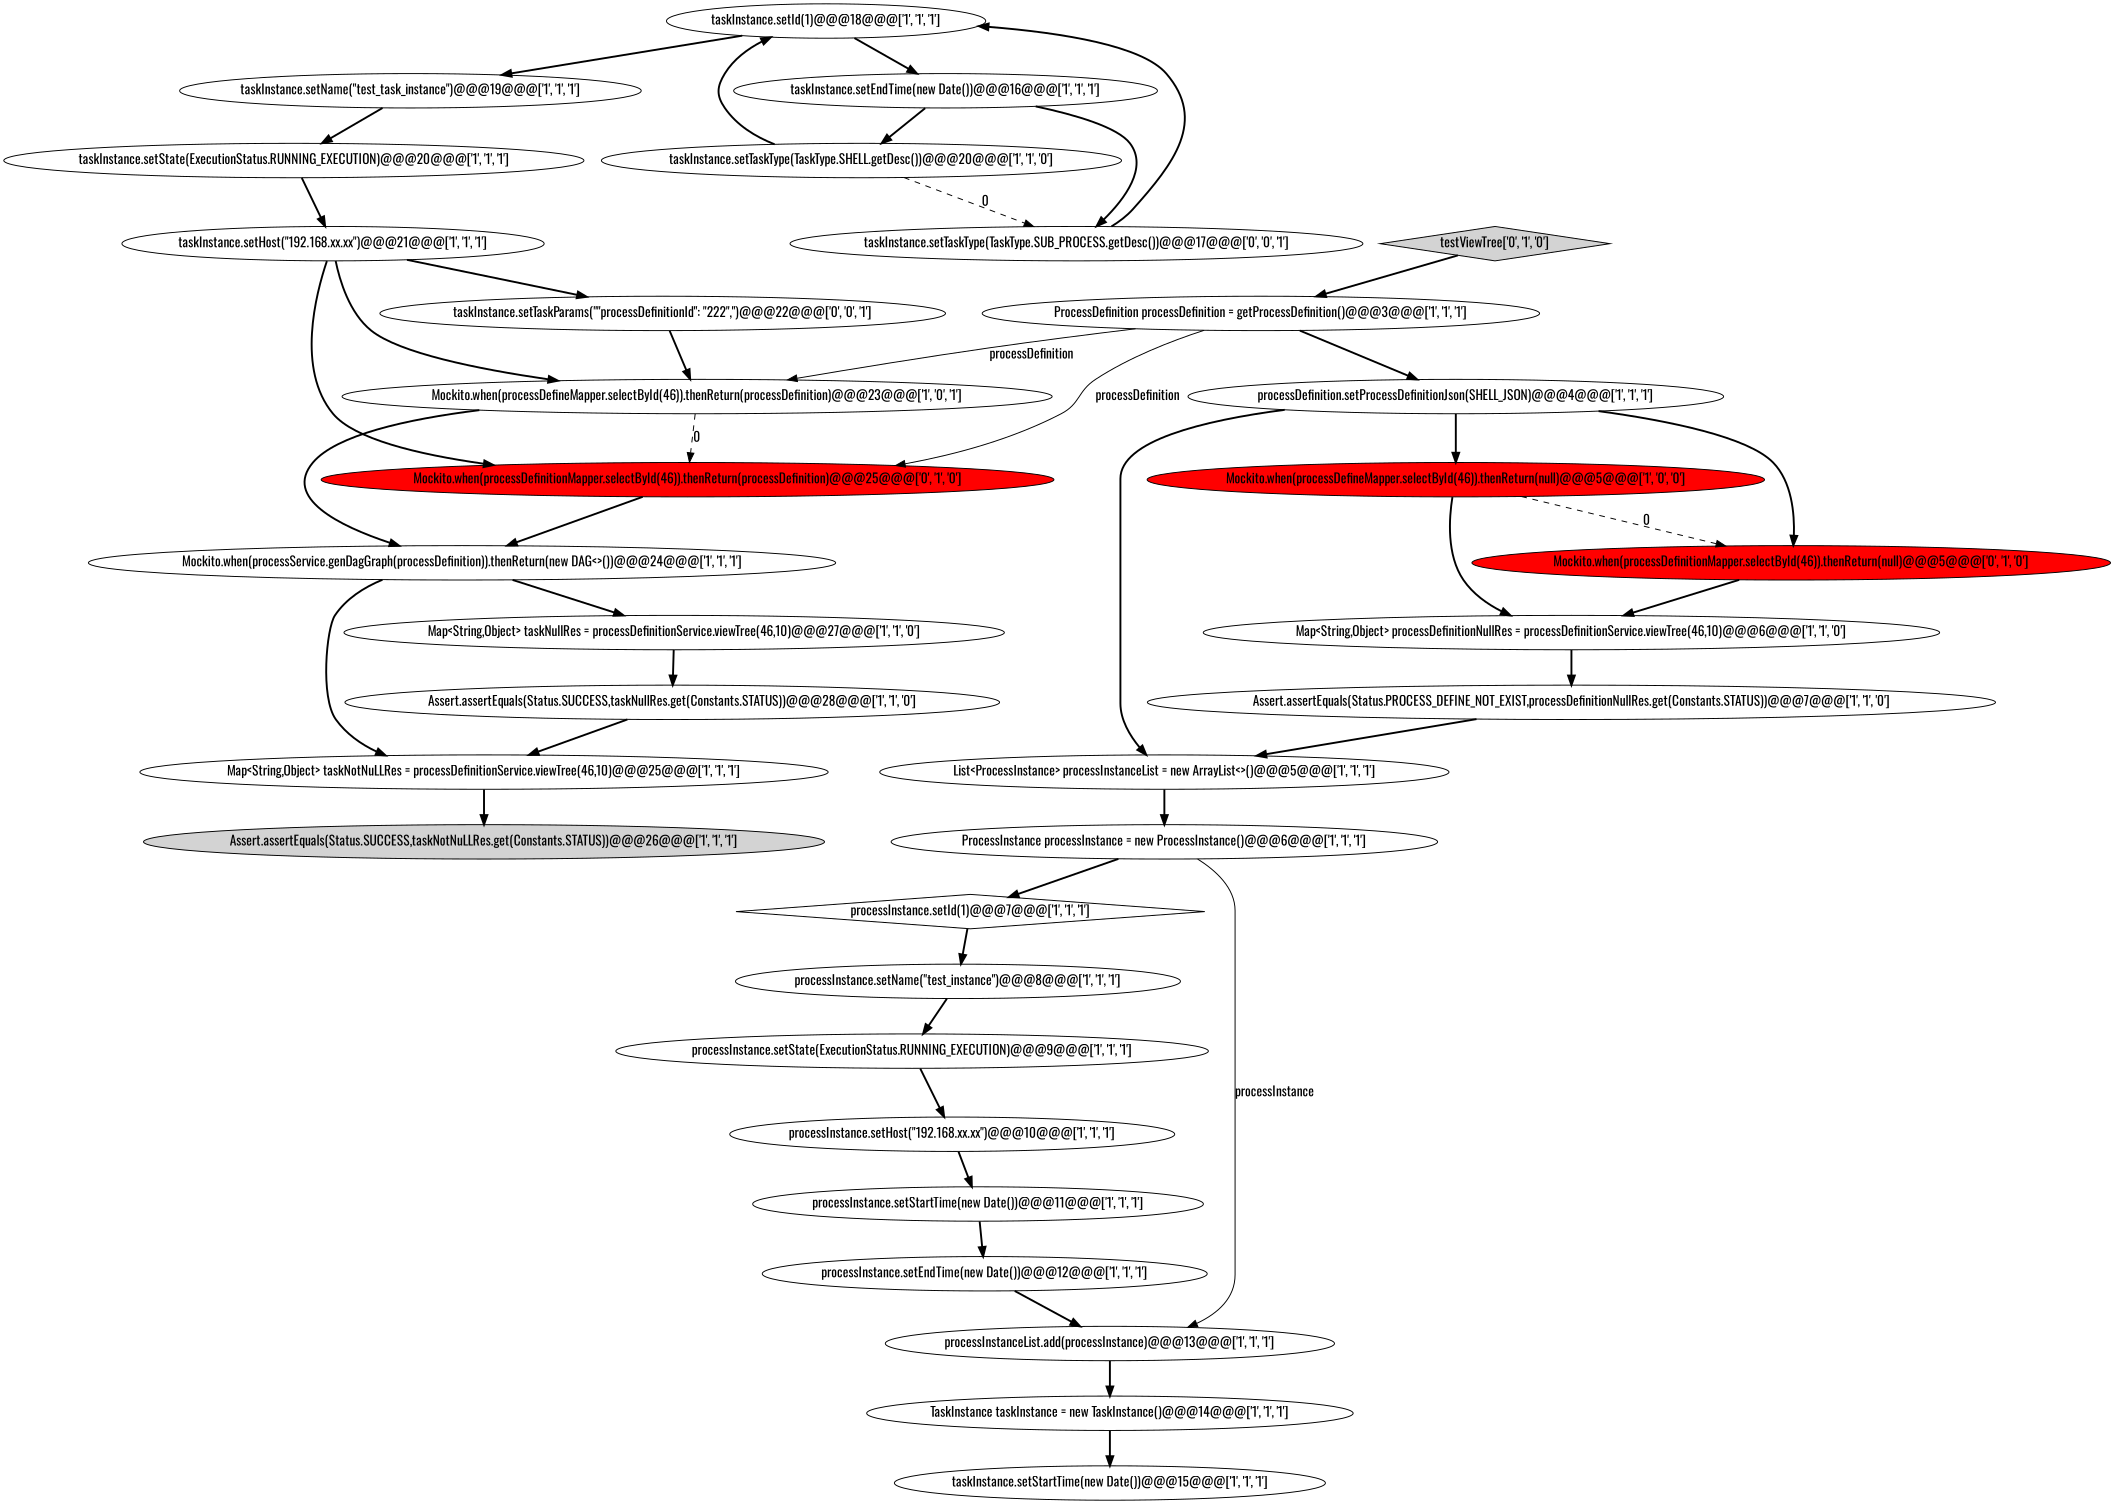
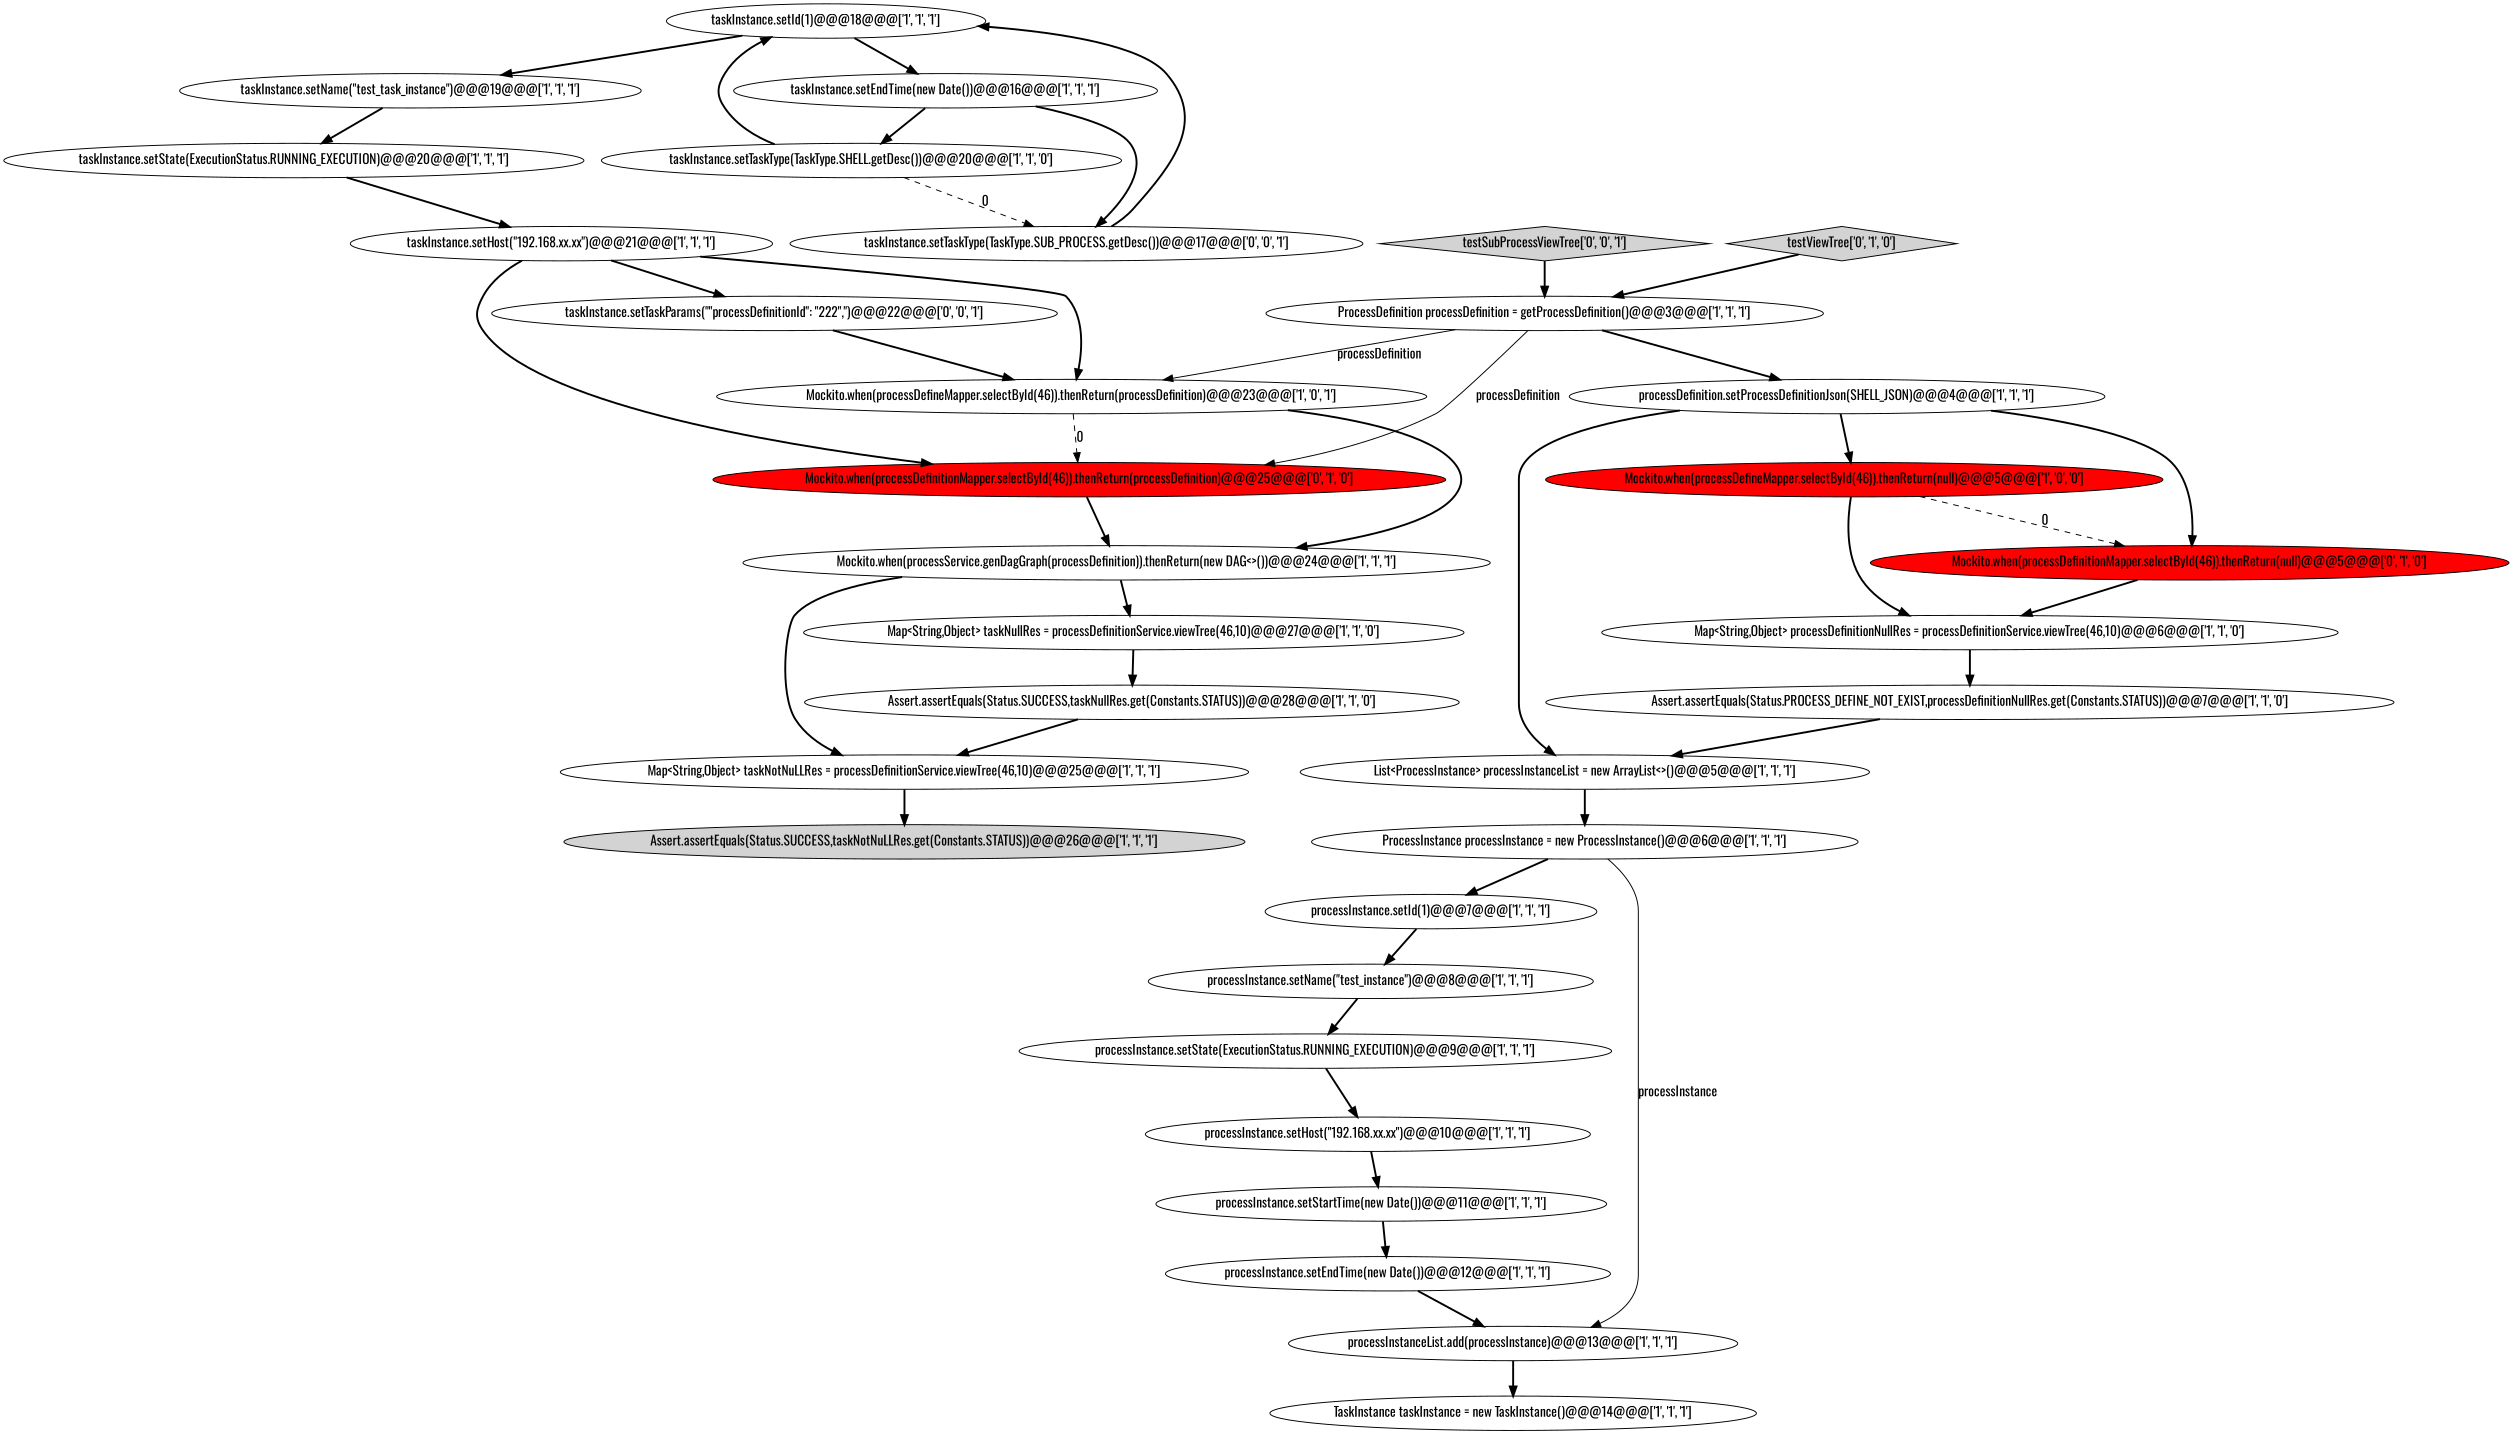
node "testSubProcessViewTree['0', '0', '1']": added
node "processInstance.setId(1)@@@7@@@['1', '1', '1']": shape diamond -> ellipse
node "taskInstance.setStartTime(new Date())@@@15@@@['1', '1', '1']": removed
